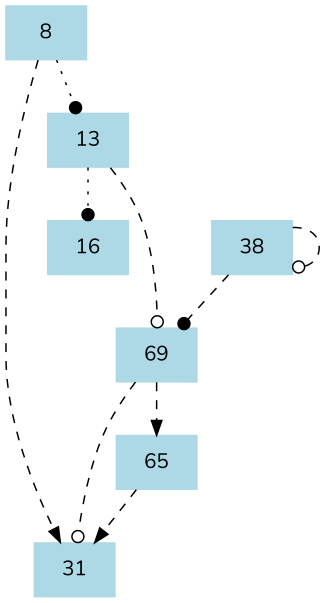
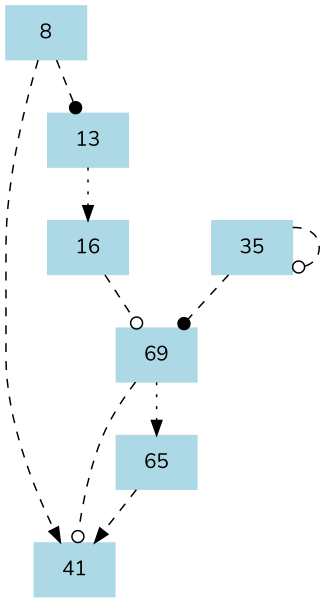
edge "8" -> "13": style dotted -> dashed
edge "13" -> "16": arrowhead dot -> normal
edge "13" -> "69": now "16" -> "69"
node "38": label "38" -> "35"
edge "69" -> "65": style dashed -> dotted
node "31": label "31" -> "41"
